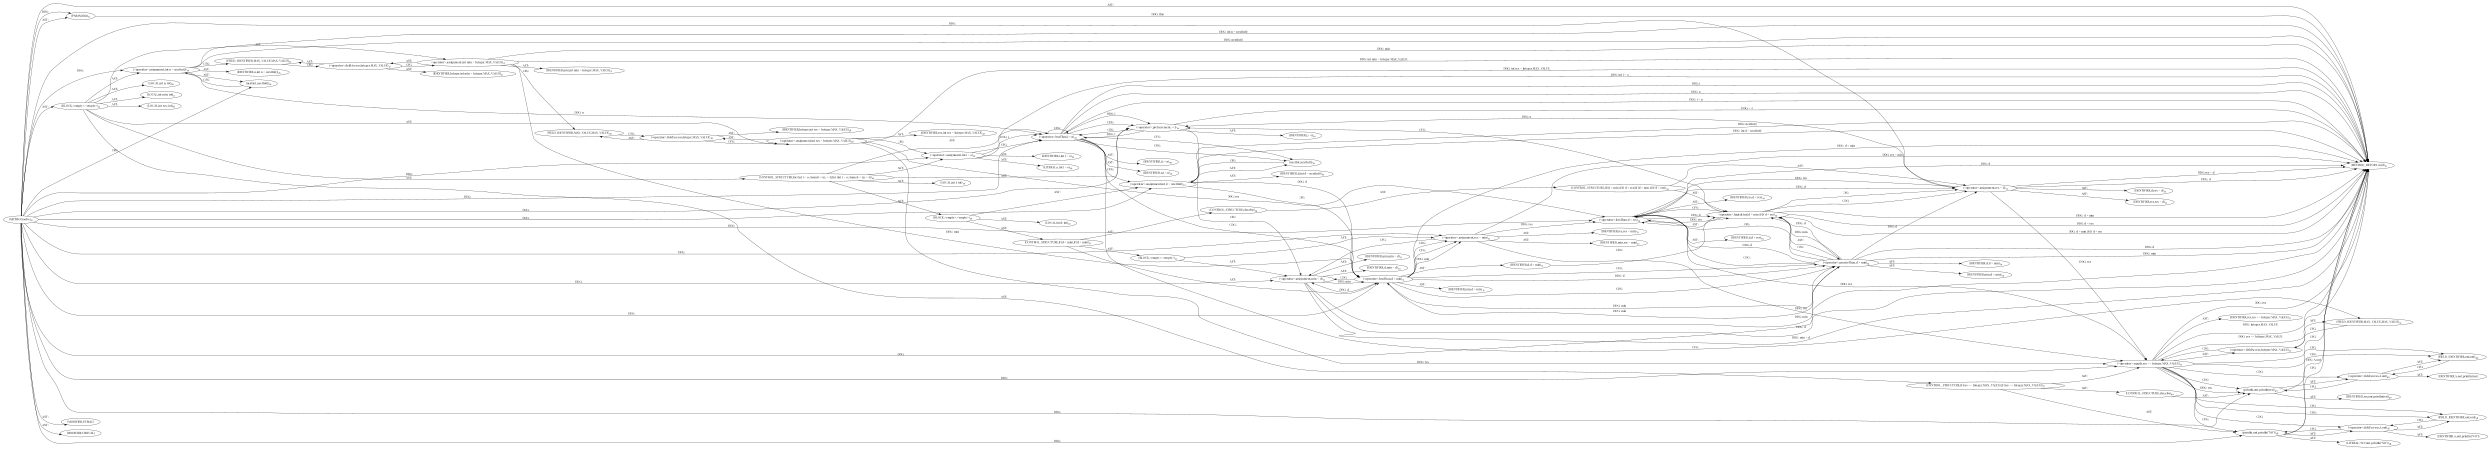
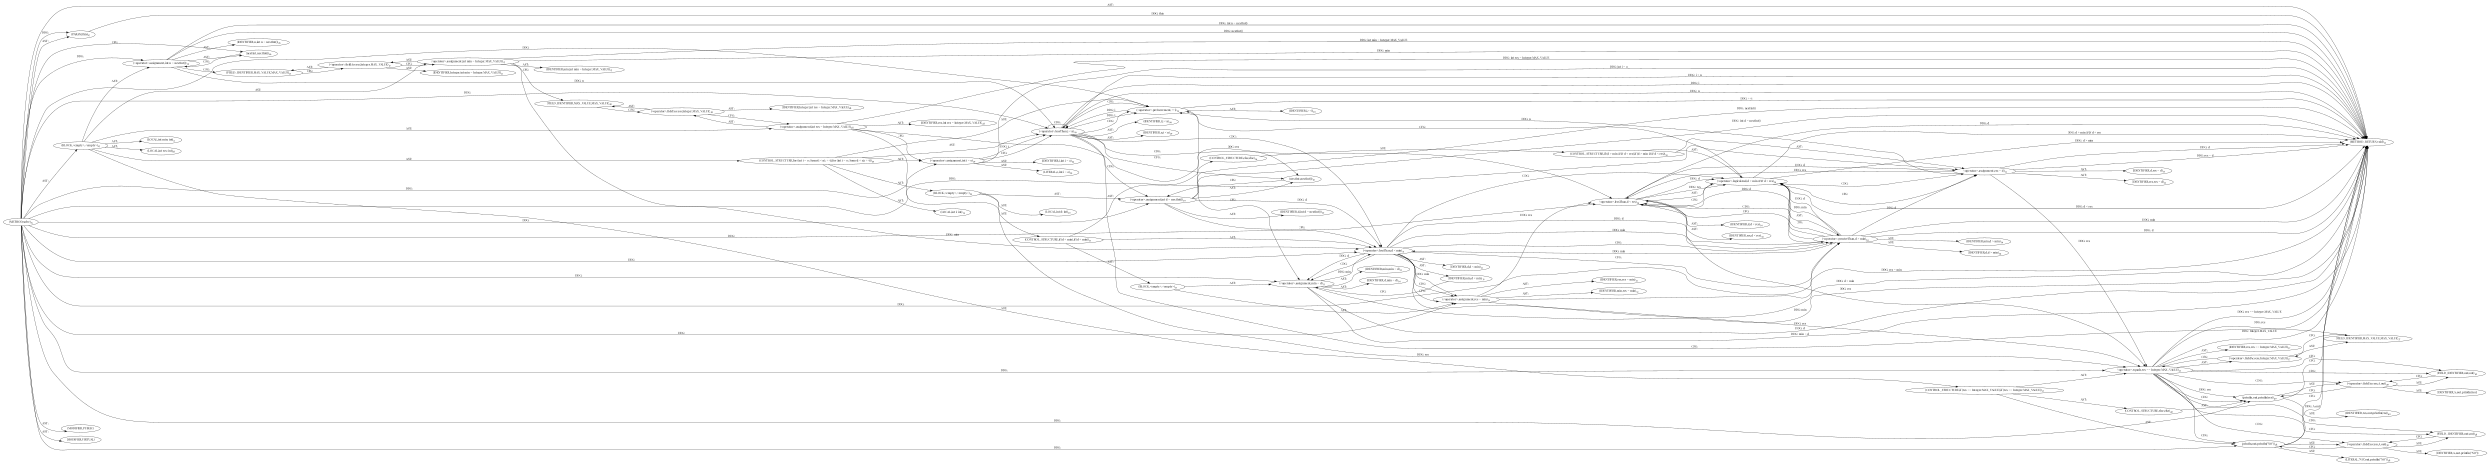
node "(LOCAL,int n: int)": removed
edge "(<operator>.assignment,res = min)" -> "(<operator>.assignment,min = d)": now "(IDENTIFIER,min,d < min)" -> "(<operator>.assignment,min = d)"
edge "(IDENTIFIER,d,d < min)" -> "(<operator>.logicalAnd,d > min && d < res)": now "(<operator>.lessThan,d < min)" -> "(<operator>.logicalAnd,d > min && d < res)"
